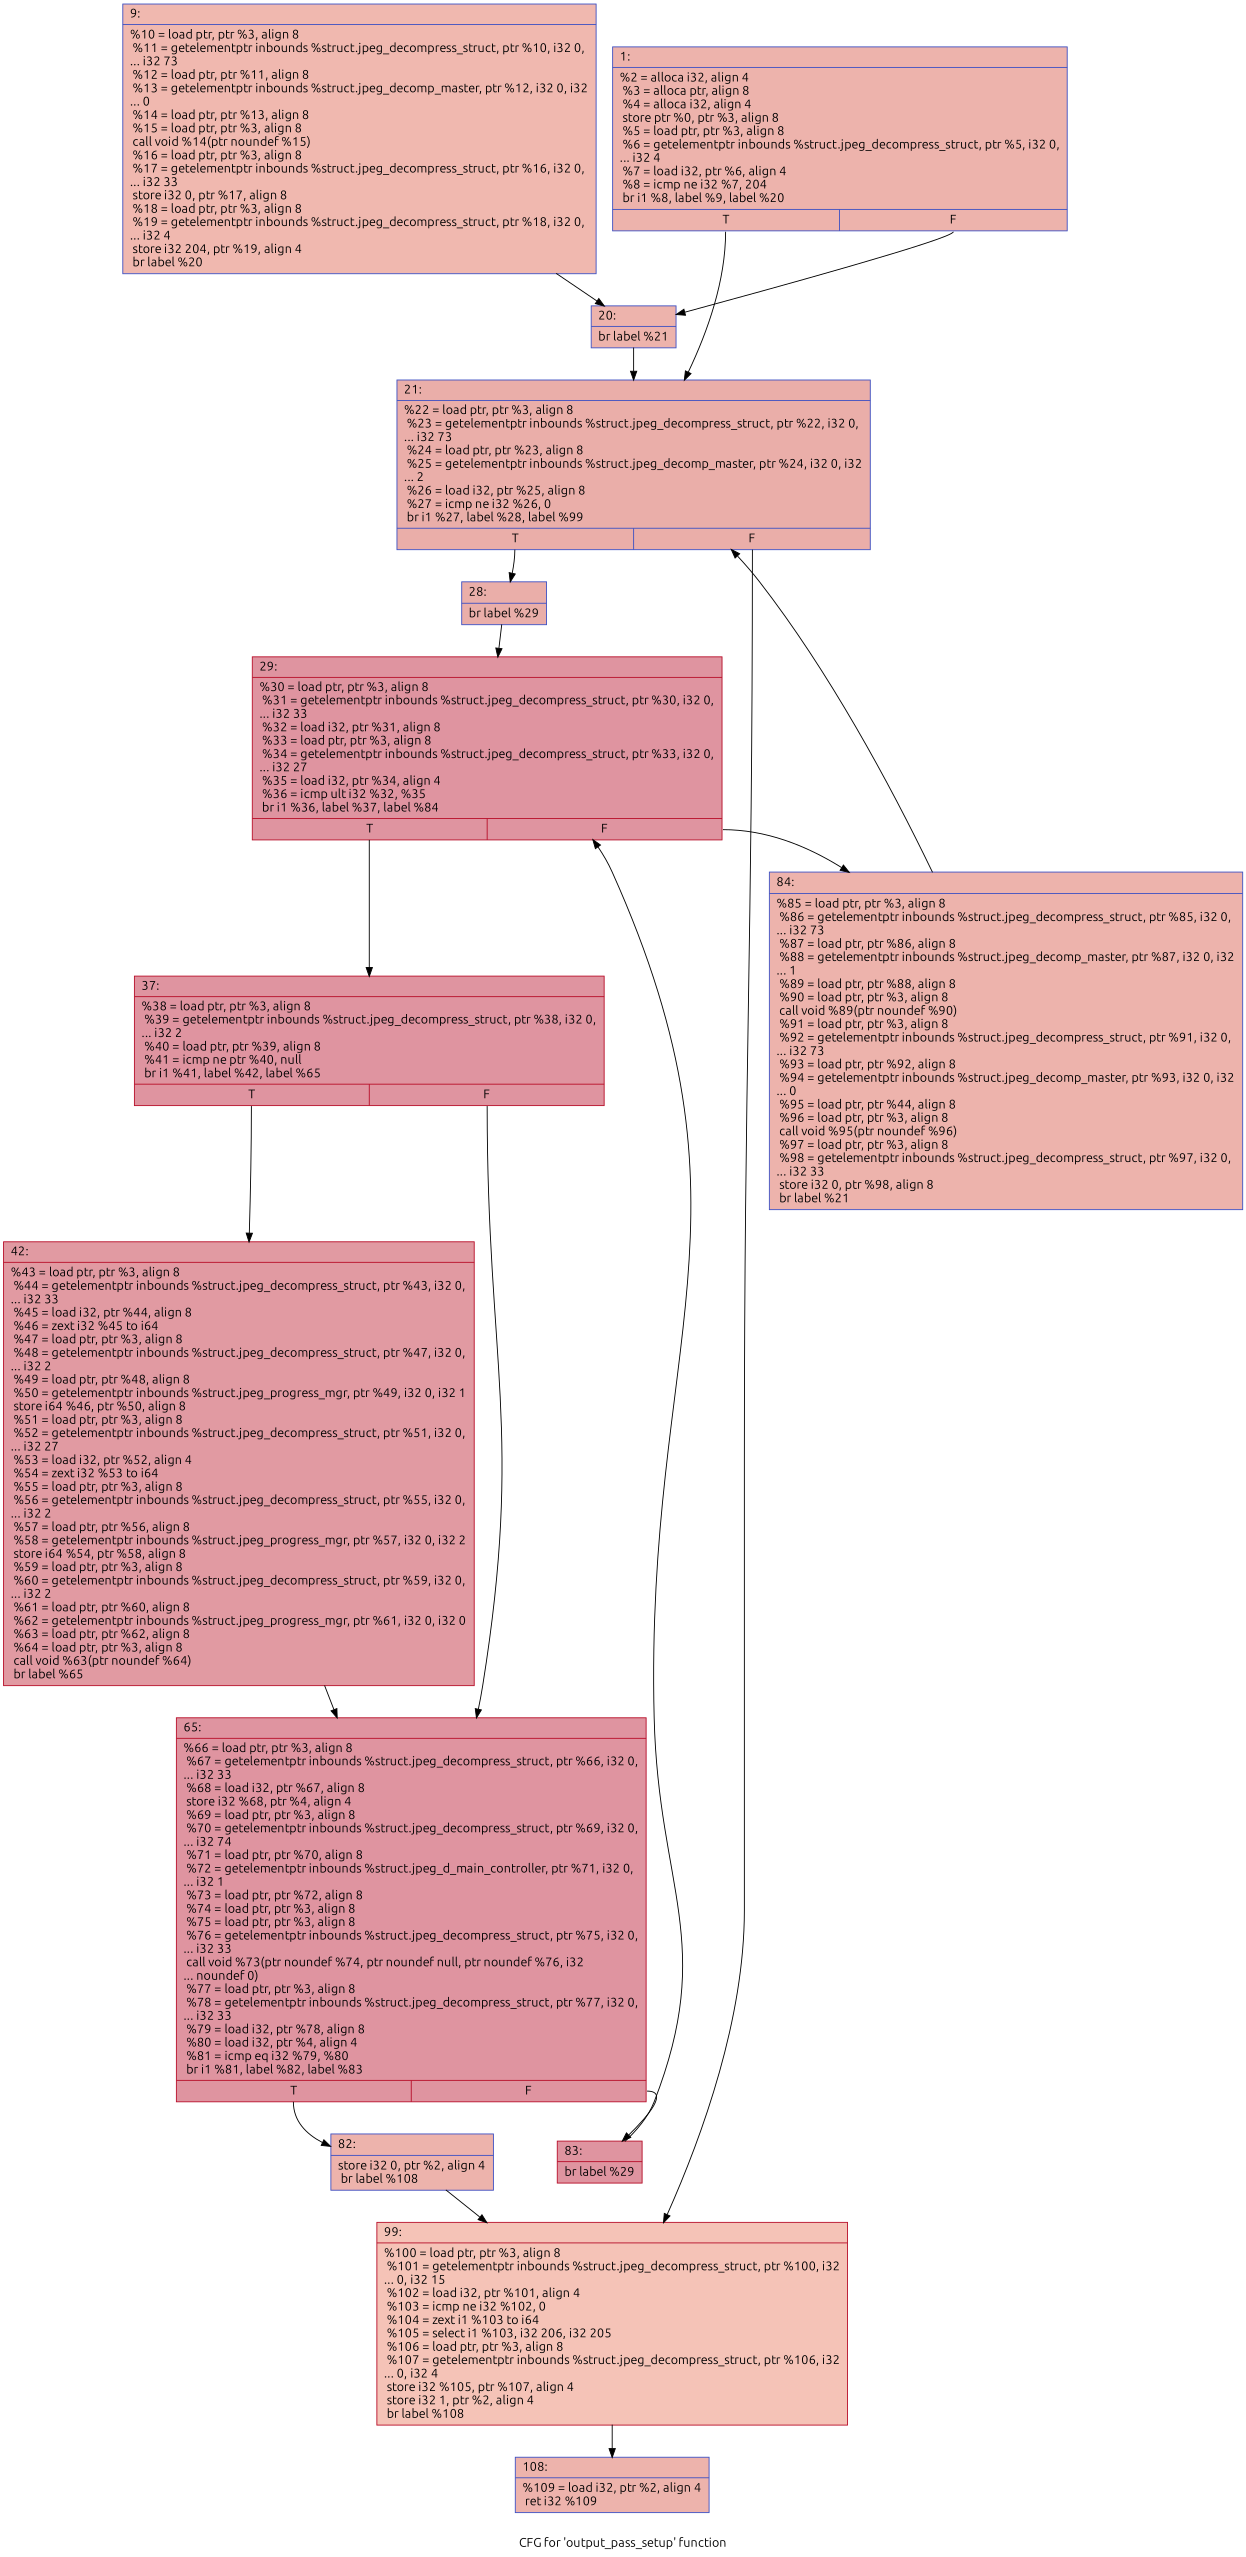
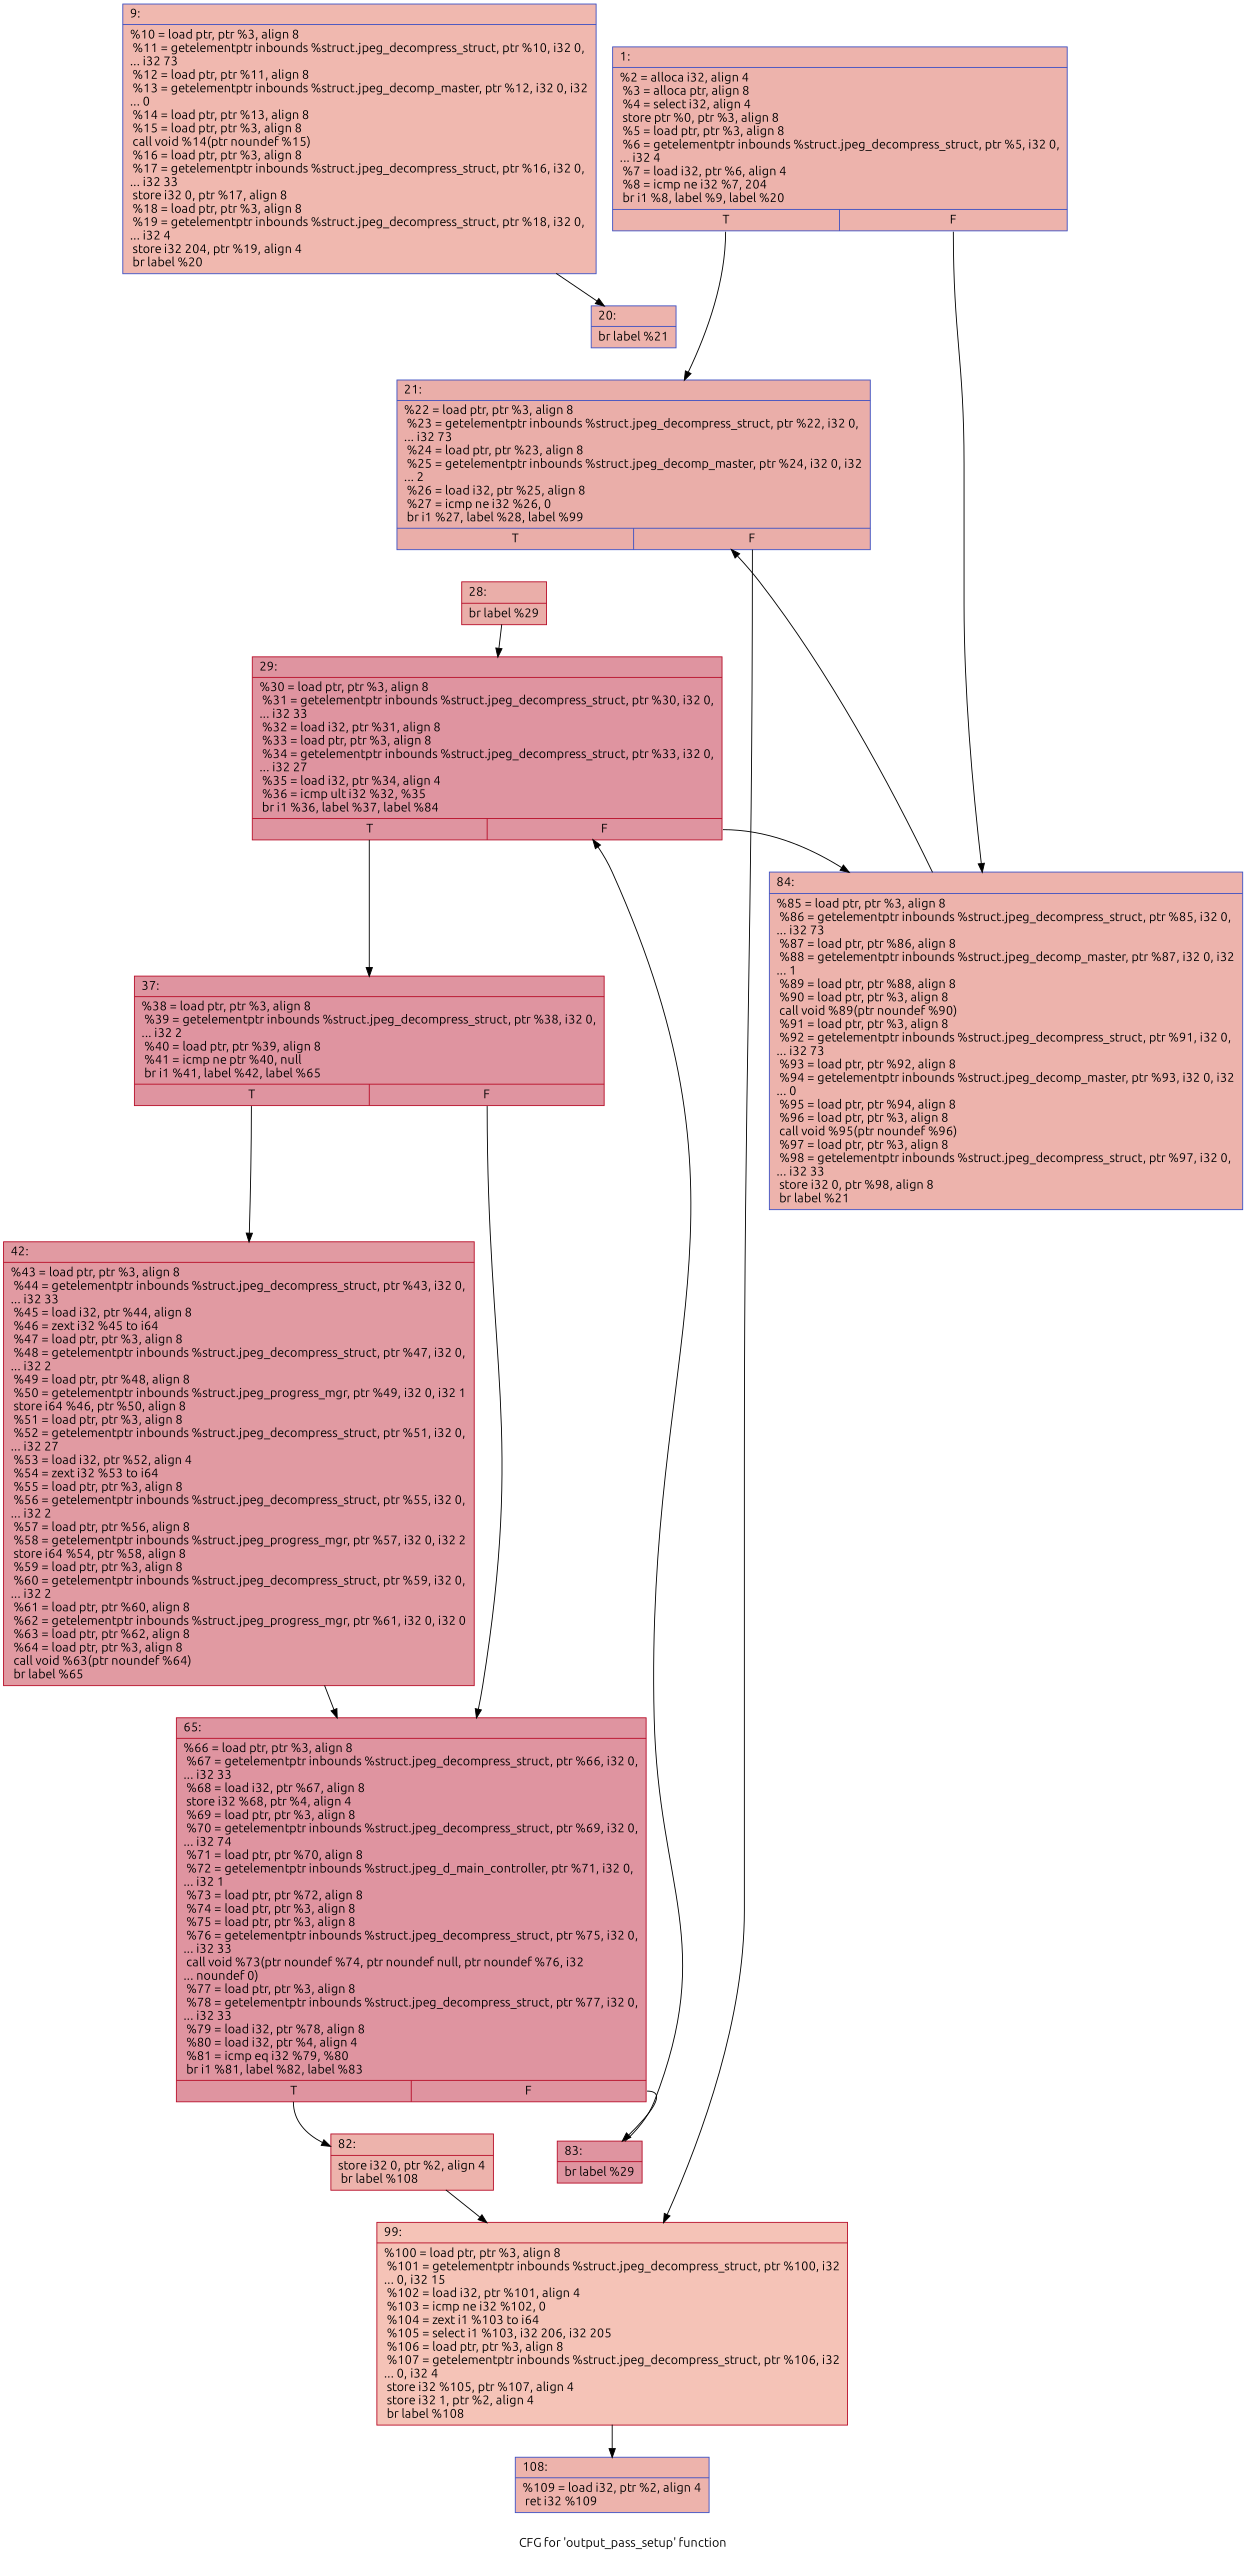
node "1:": text "%4 = alloca i32, align 4" -> "%4 = select i32, align 4"
edge "1:" -> "20:": now "1:" -> "84:"
edge "20:" -> "21:": removed
edge "21:" -> "28:": removed
node "28:": color #3d50c3ff -> #b70d28ff
node "84:": text "%95 = load ptr, ptr %44, align 8" -> "%95 = load ptr, ptr %94, align 8"
node "82:": color #3d50c3ff -> #b70d28ff
